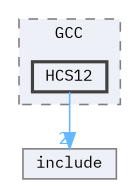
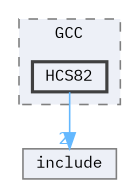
node "HCS12": label "HCS12" -> "HCS82"
